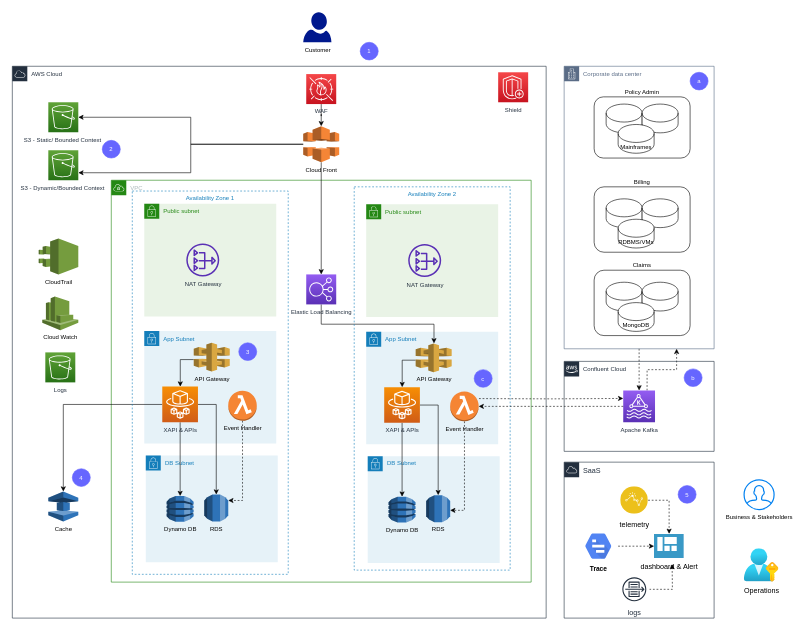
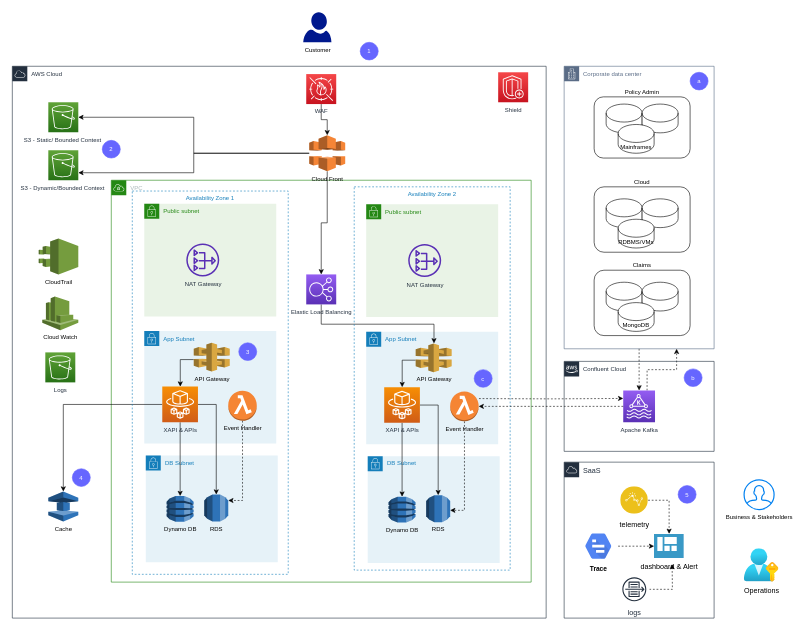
node "Cloud Front": moved (321, 144) -> (327, 153)
node "Billing": label "Billing" -> "Cloud"
